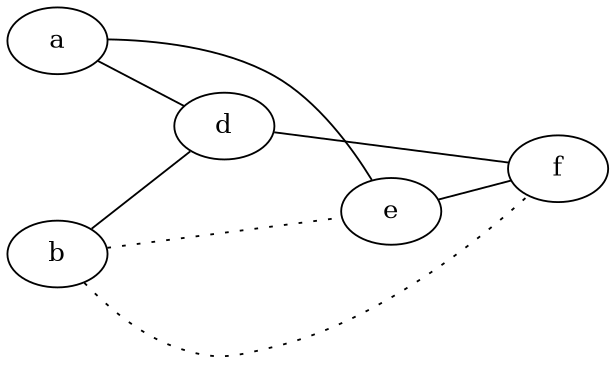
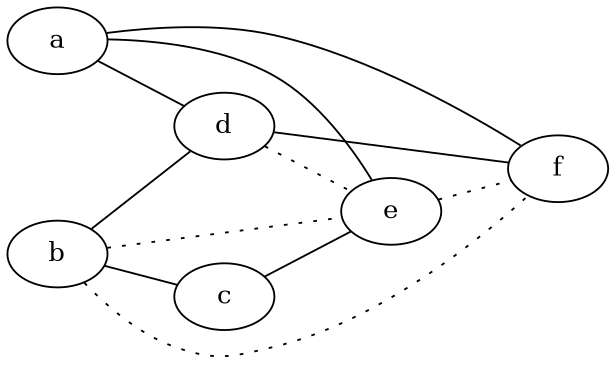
edge "a" -- "f": added
edge "d" -- "e": added
edge "f" -- "e": style solid -> dotted
node "c": added
